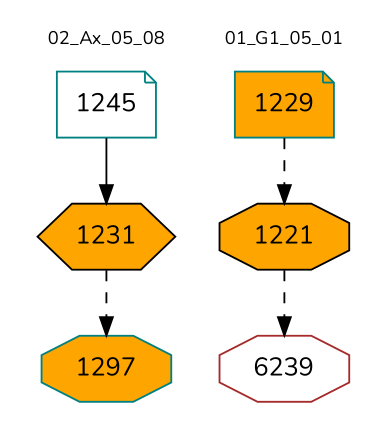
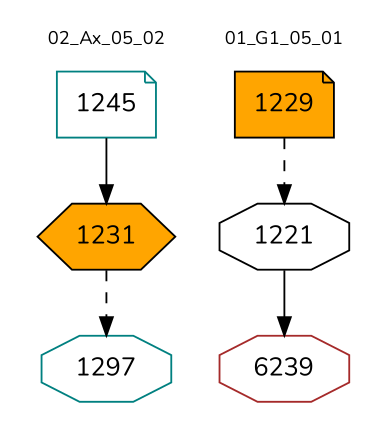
cluster "02_Ax_05_08": label "02_Ax_05_08" -> "02_Ax_05_02"
node "1229": color teal -> black
node "1221": fillcolor orange -> white
edge "1221" -> "6239": style dashed -> solid
node "1297": fillcolor orange -> white
